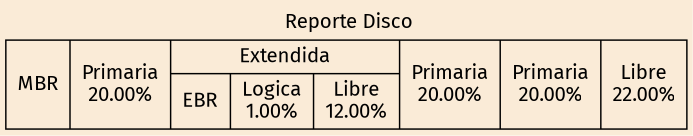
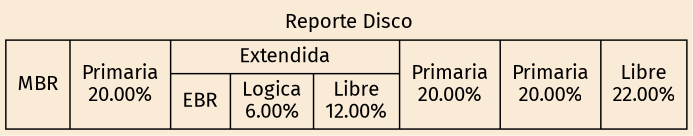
node "MBR": text "1.00%" -> "6.00%"
